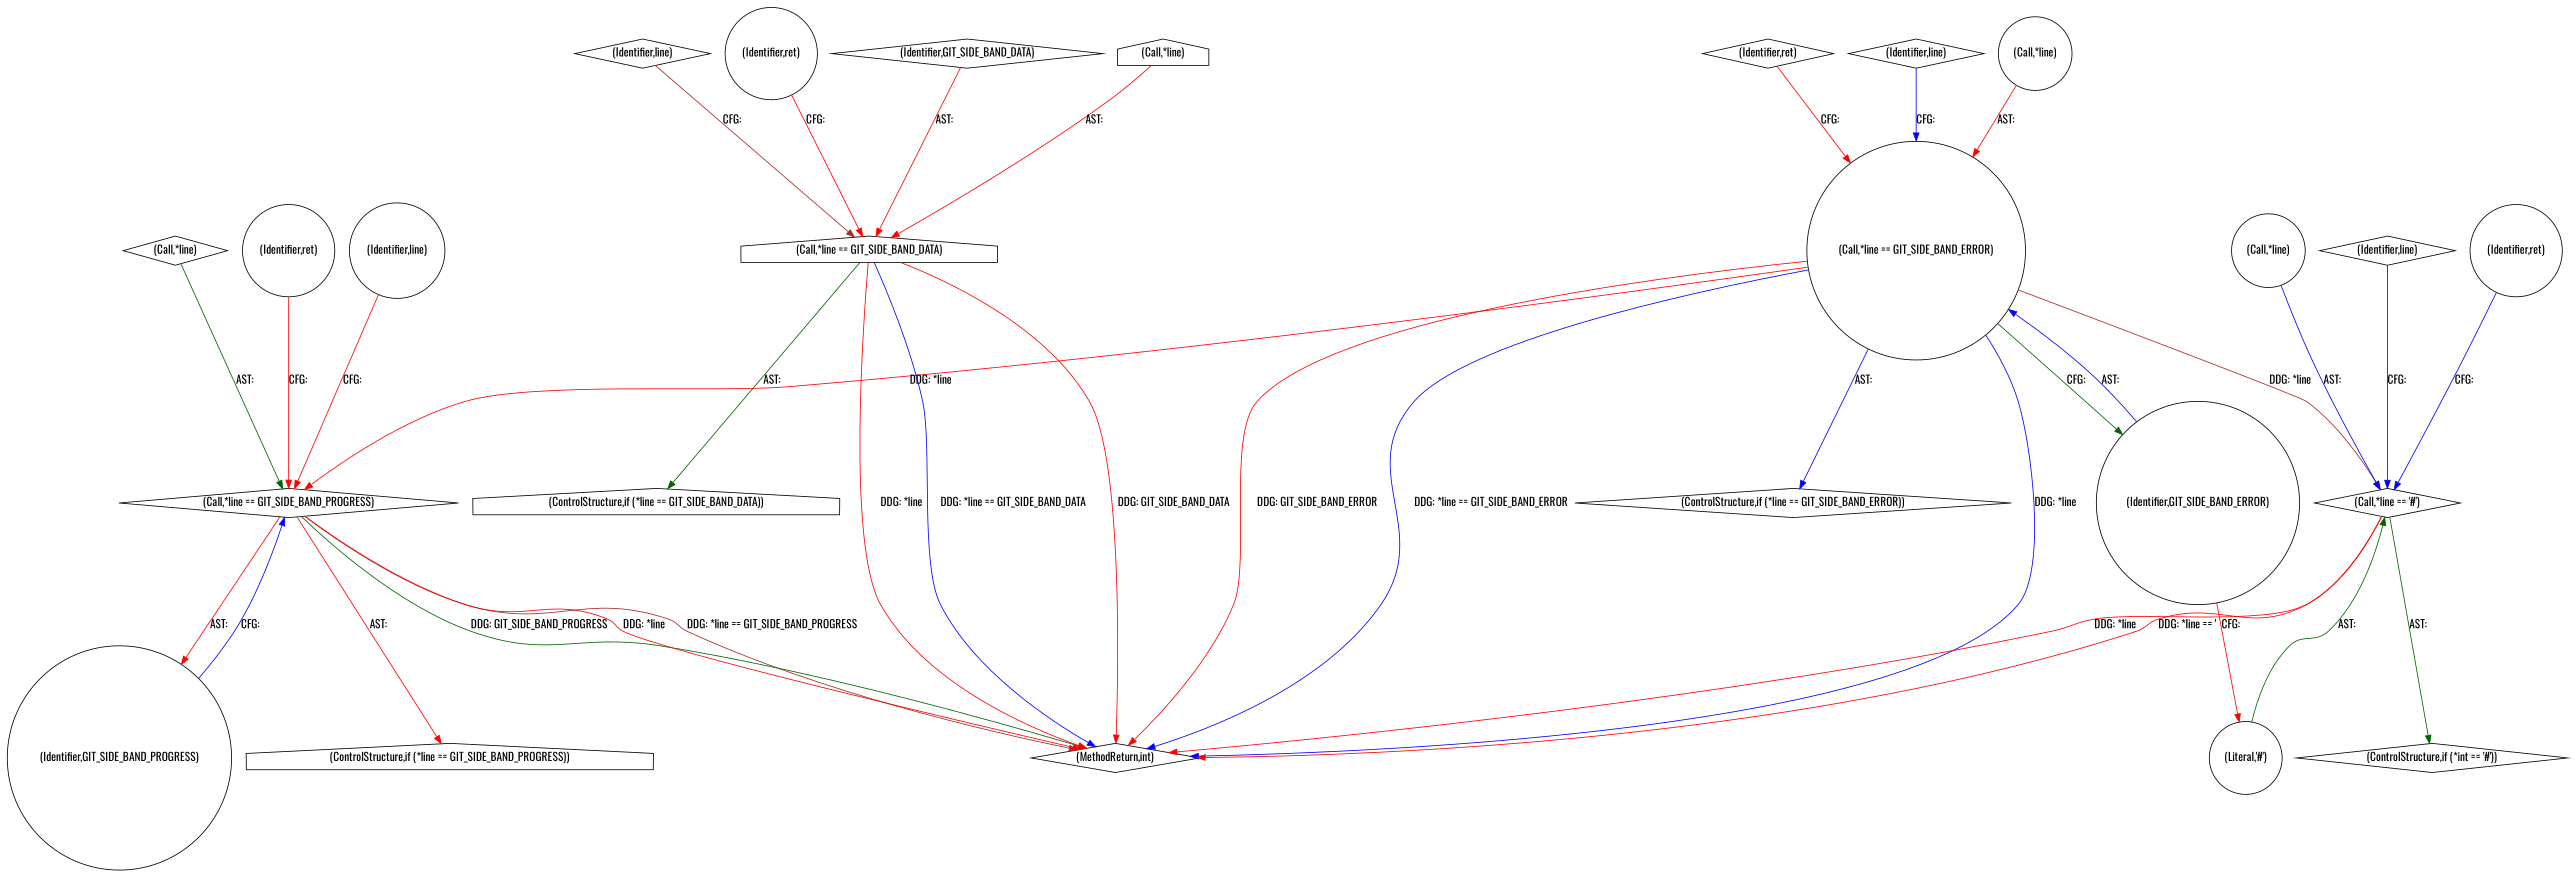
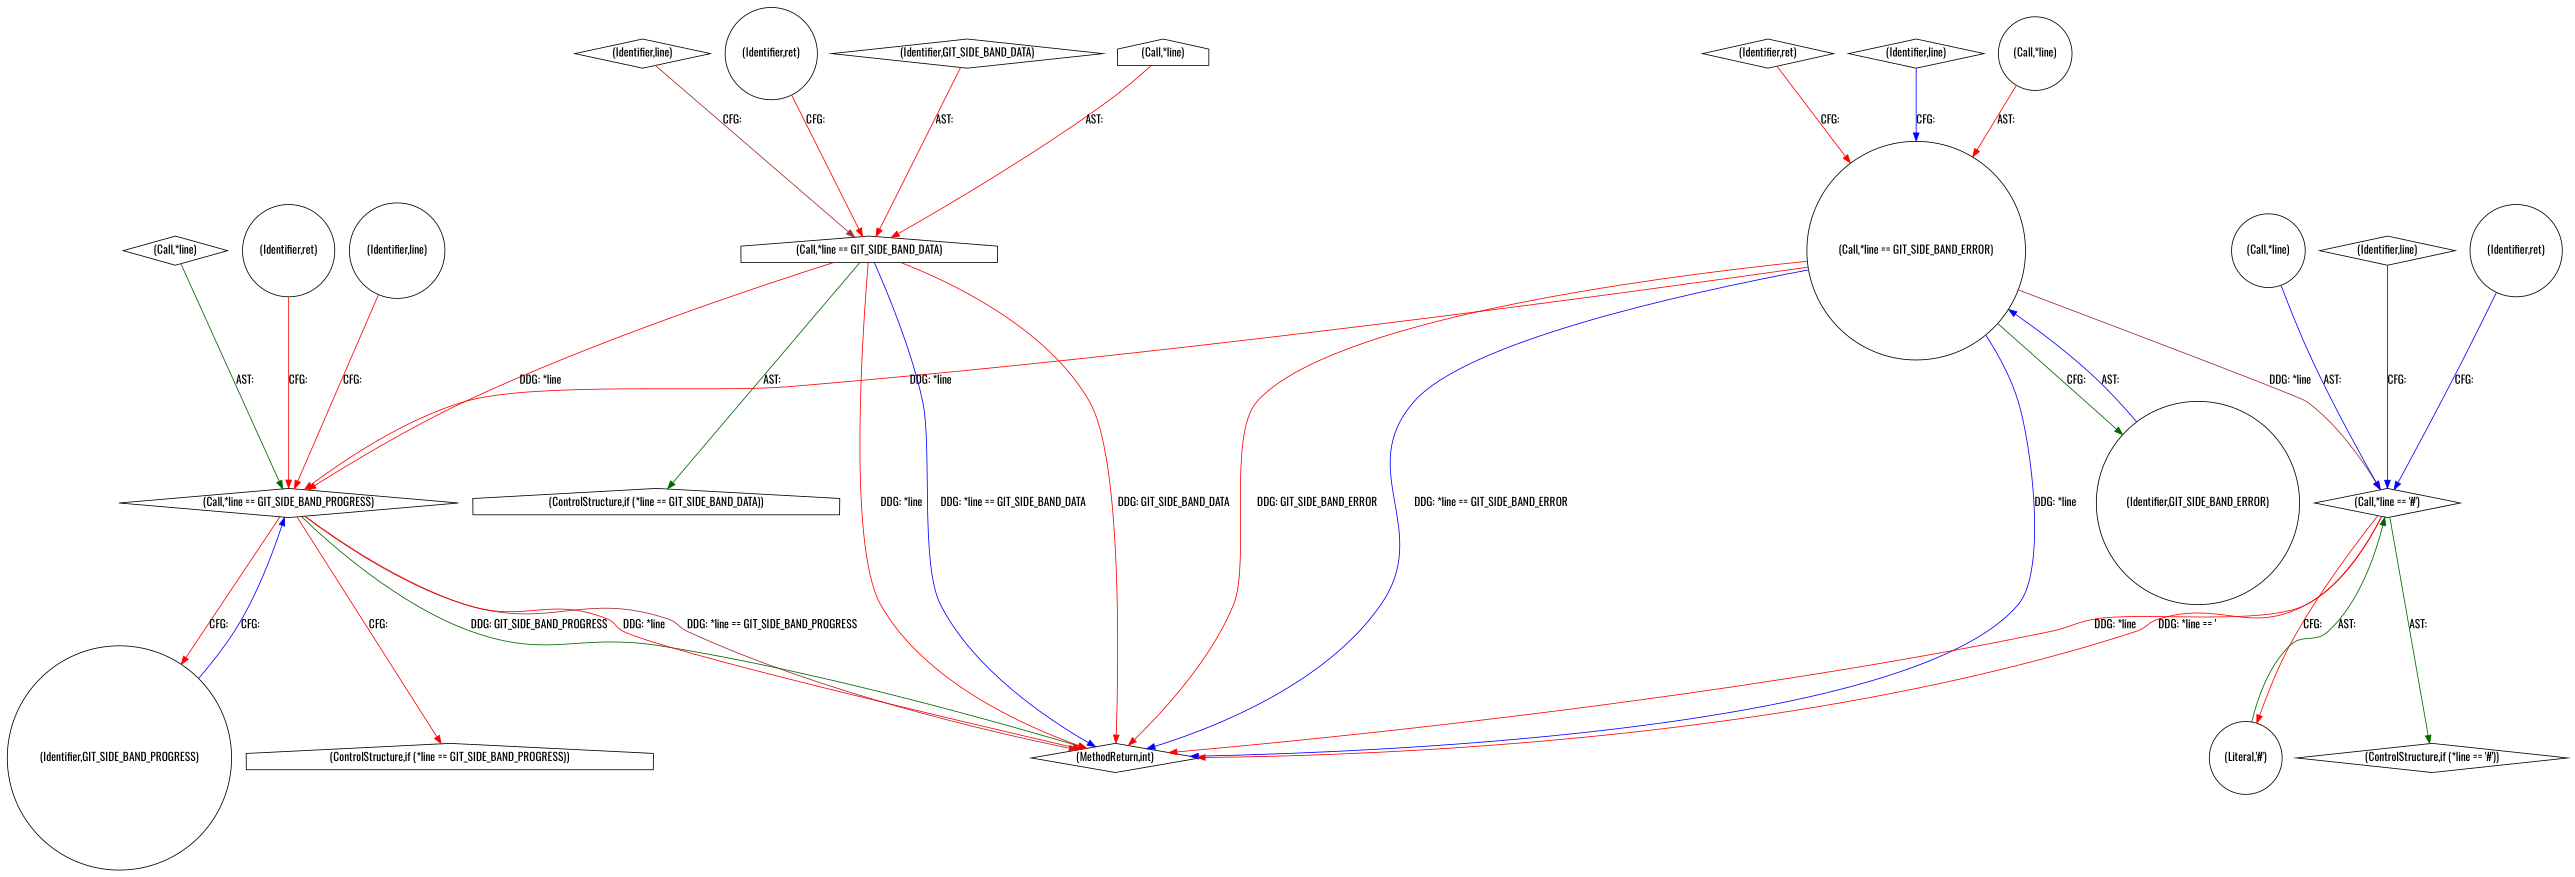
edge "(Call,*line == GIT_SIDE_BAND_DATA)" -> "(Call,*line == GIT_SIDE_BAND_PROGRESS)": added, label "DDG: *line"
node "(ControlStructure,if (*line == GIT_SIDE_BAND_ERROR))": removed
edge "(Call,*line == GIT_SIDE_BAND_PROGRESS)" -> "(Identifier,GIT_SIDE_BAND_PROGRESS)": label "AST: " -> "CFG: "
edge "(Call,*line == GIT_SIDE_BAND_PROGRESS)" -> "(ControlStructure,if (*line == GIT_SIDE_BAND_PROGRESS))": label "AST: " -> "CFG: "
edge "(Identifier,GIT_SIDE_BAND_ERROR)" -> "(Literal,'#')": now "(Call,*line == '#')" -> "(Literal,'#')"
node "(ControlStructure,if (*int == '#'))": label "(ControlStructure,if (*int == '#'))" -> "(ControlStructure,if (*line == '#'))"
